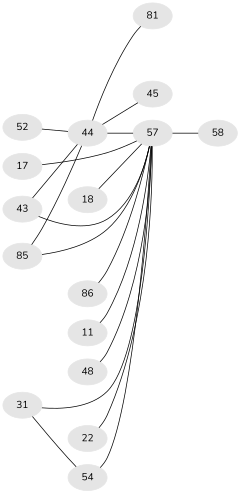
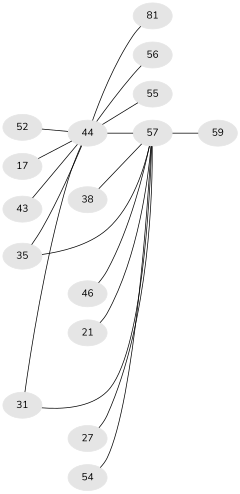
node "56": added
node "45": label "45" -> "55"
node "58": label "58" -> "59"
edge "57" -- "17": now "44" -- "17"
node "18": label "18" -> "38"
edge "57" -- "43": removed
node "85": label "85" -> "35"
node "86": label "86" -> "46"
node "11": label "11" -> "21"
node "48": removed
node "22": label "22" -> "27"
edge "31" -- "54": now "31" -- "44"
